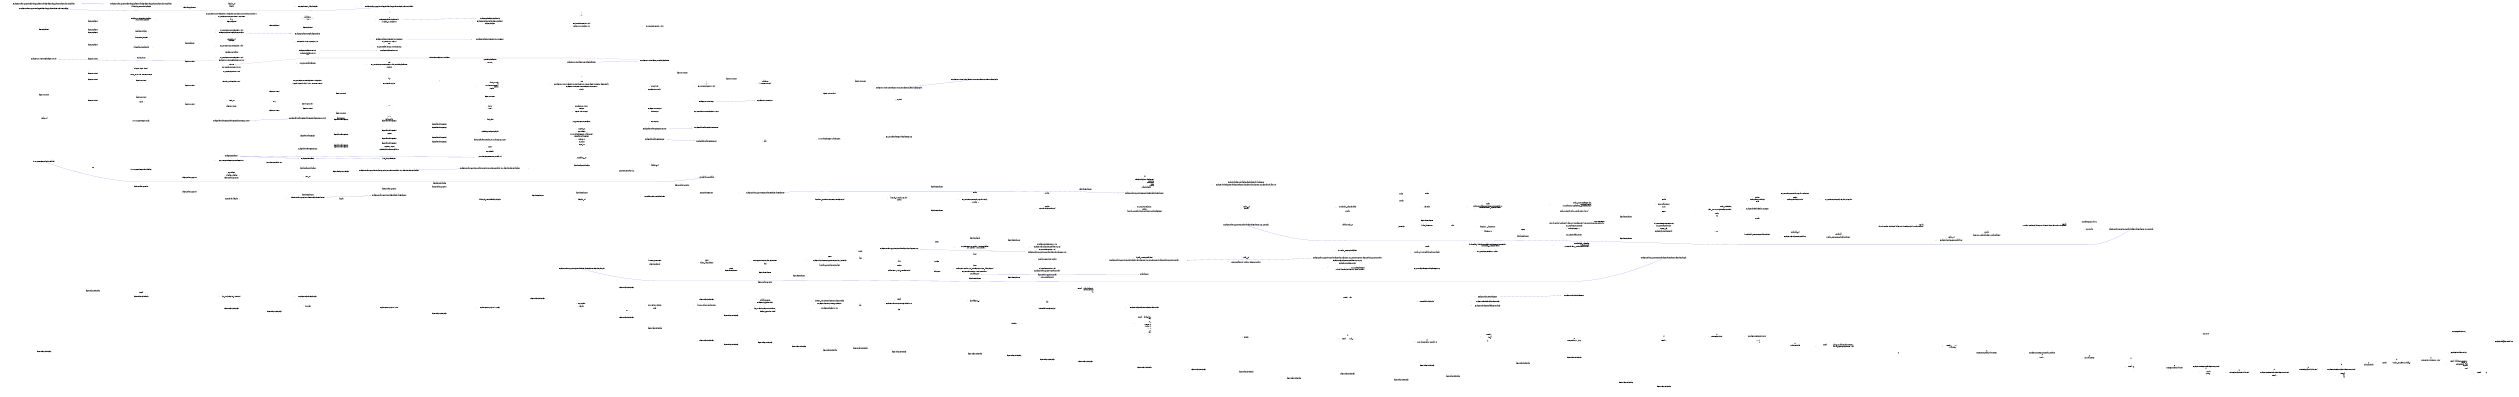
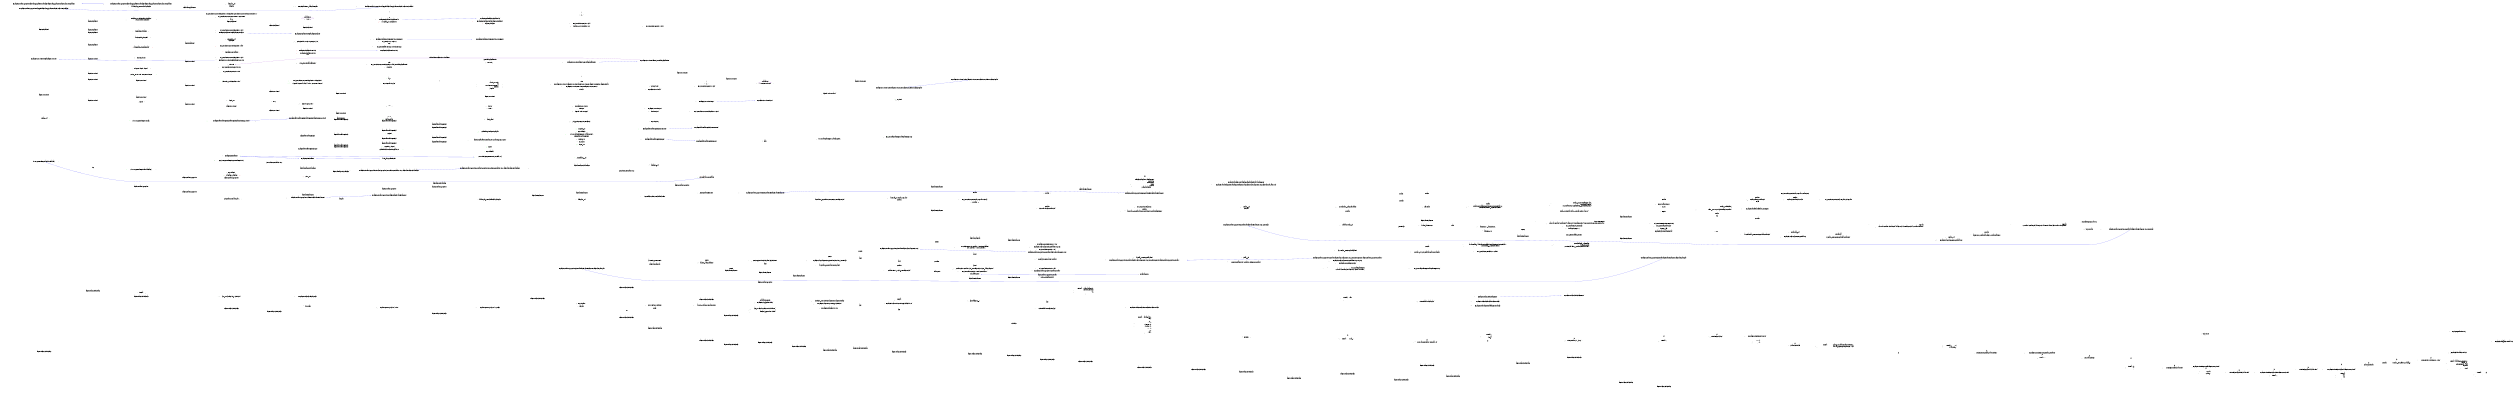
node "AddContinuation(alert, awaitingState)": label "AddContinuation(alert, awaitingState)" -> "AddContinuation(context, awaitingState)"
